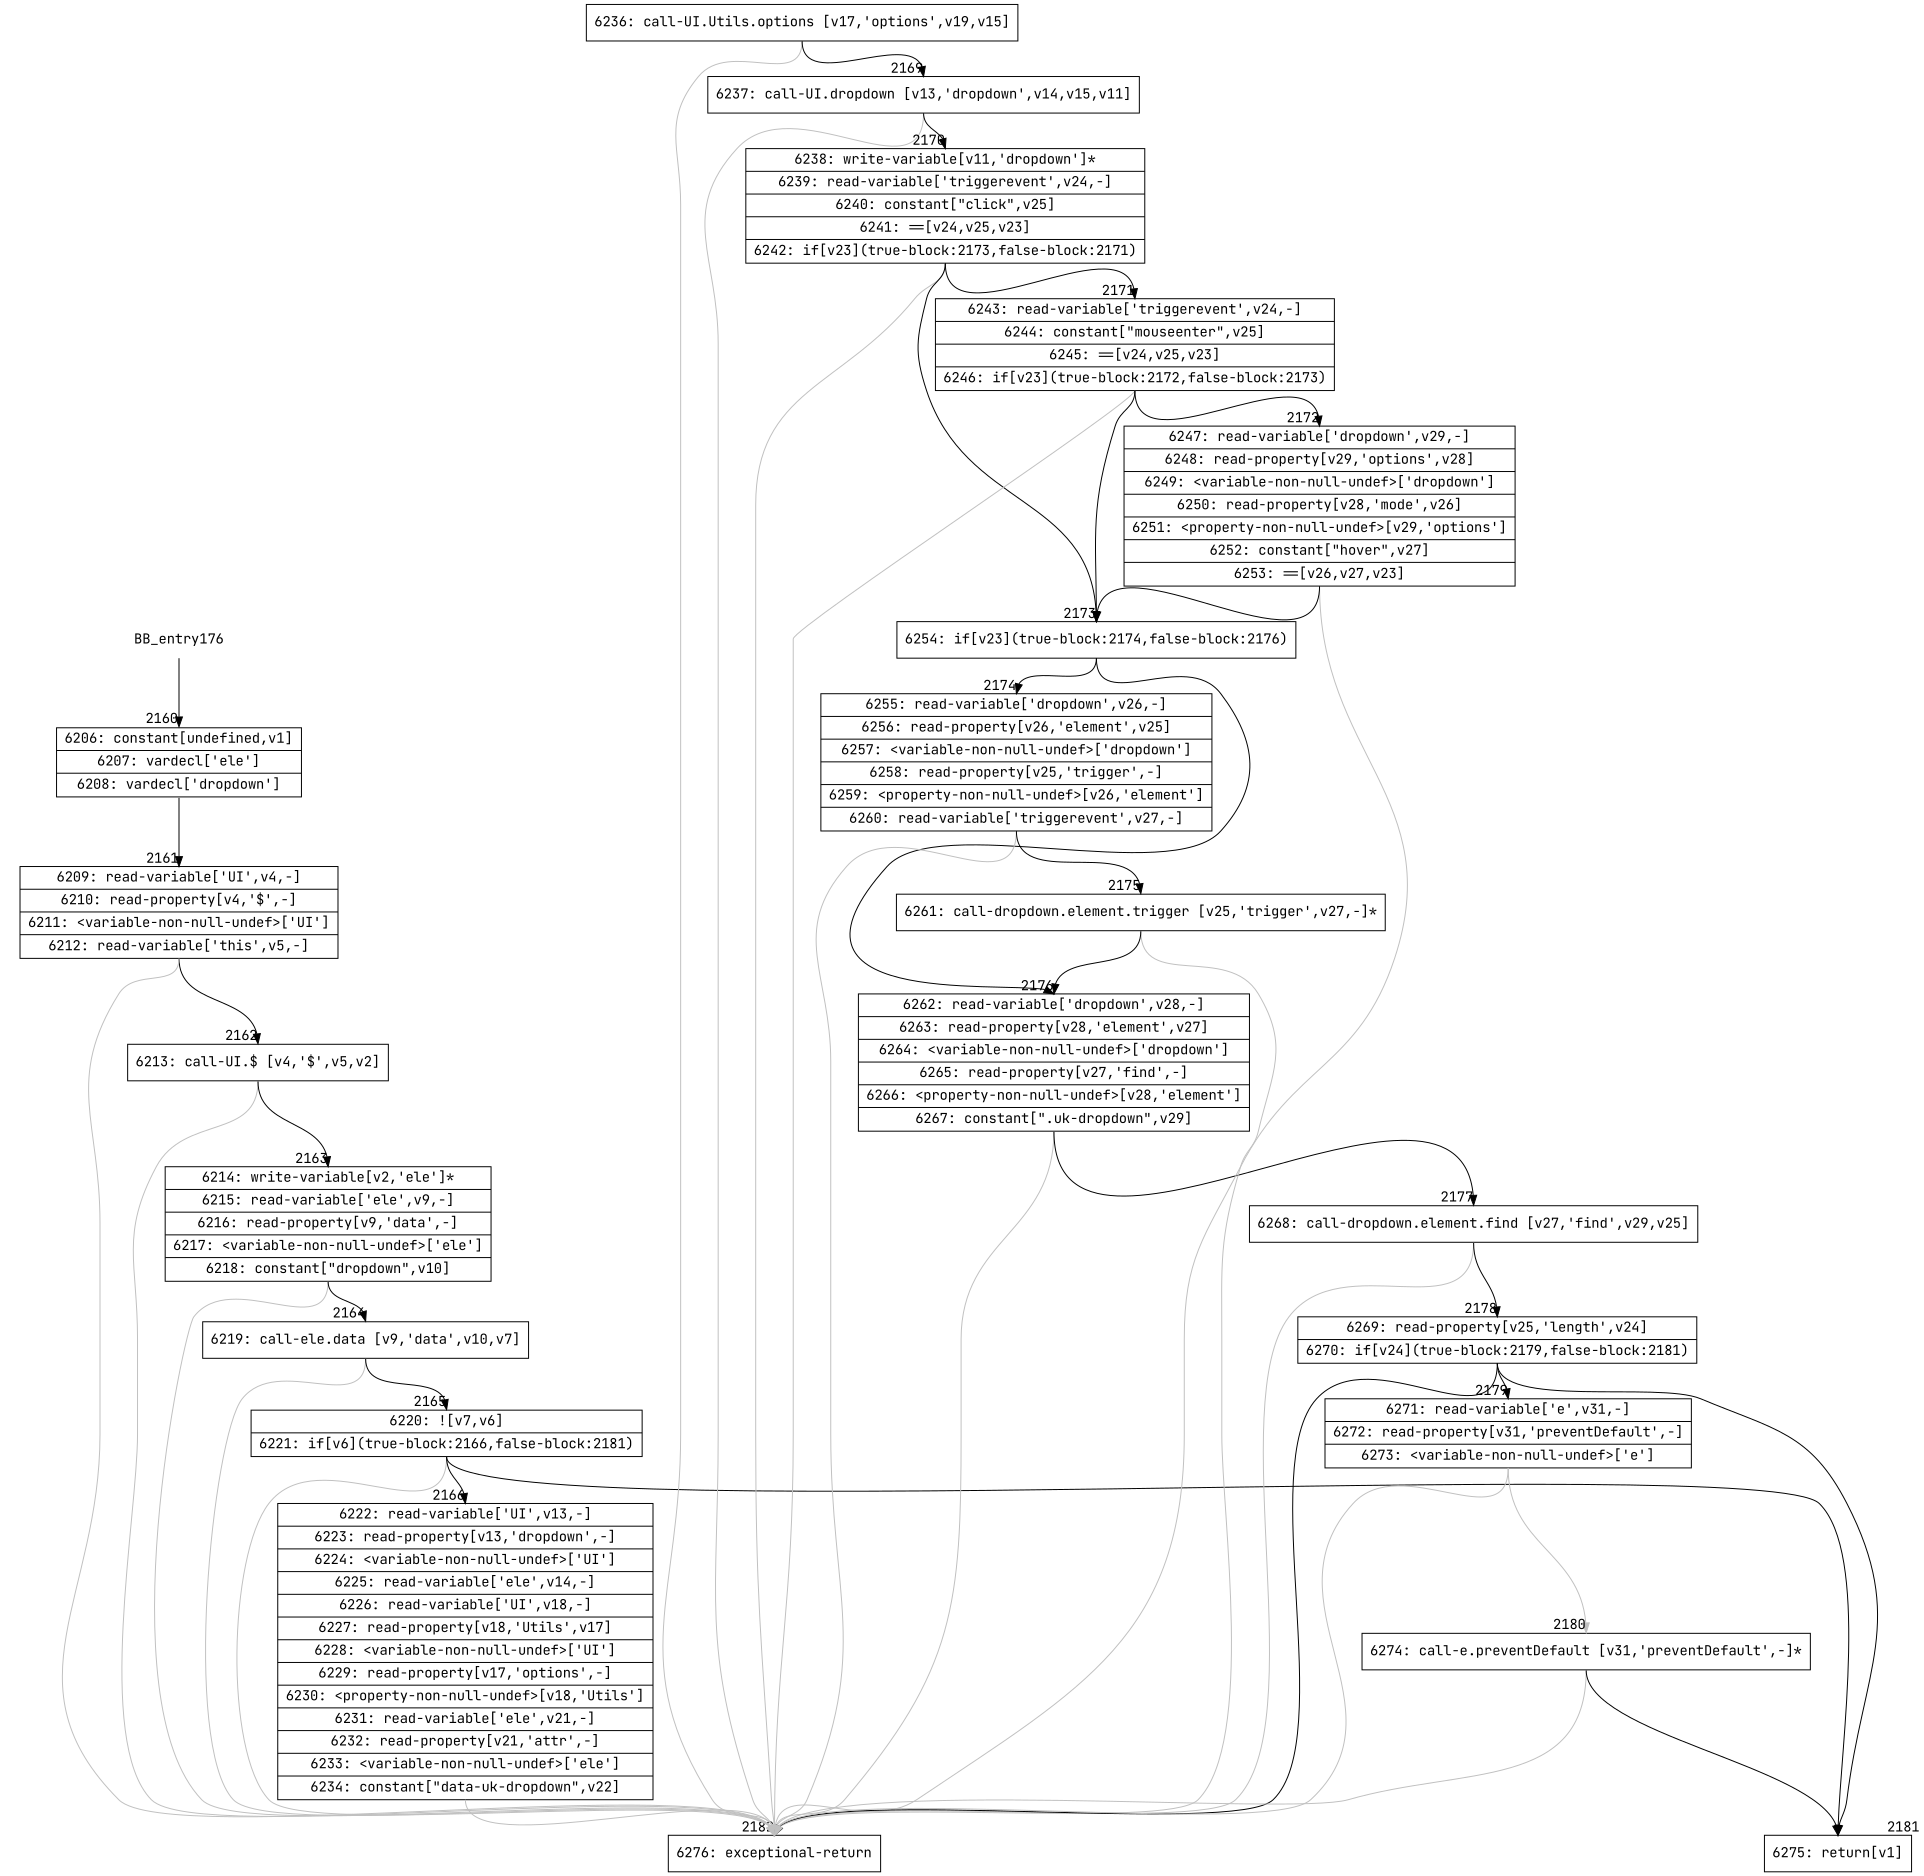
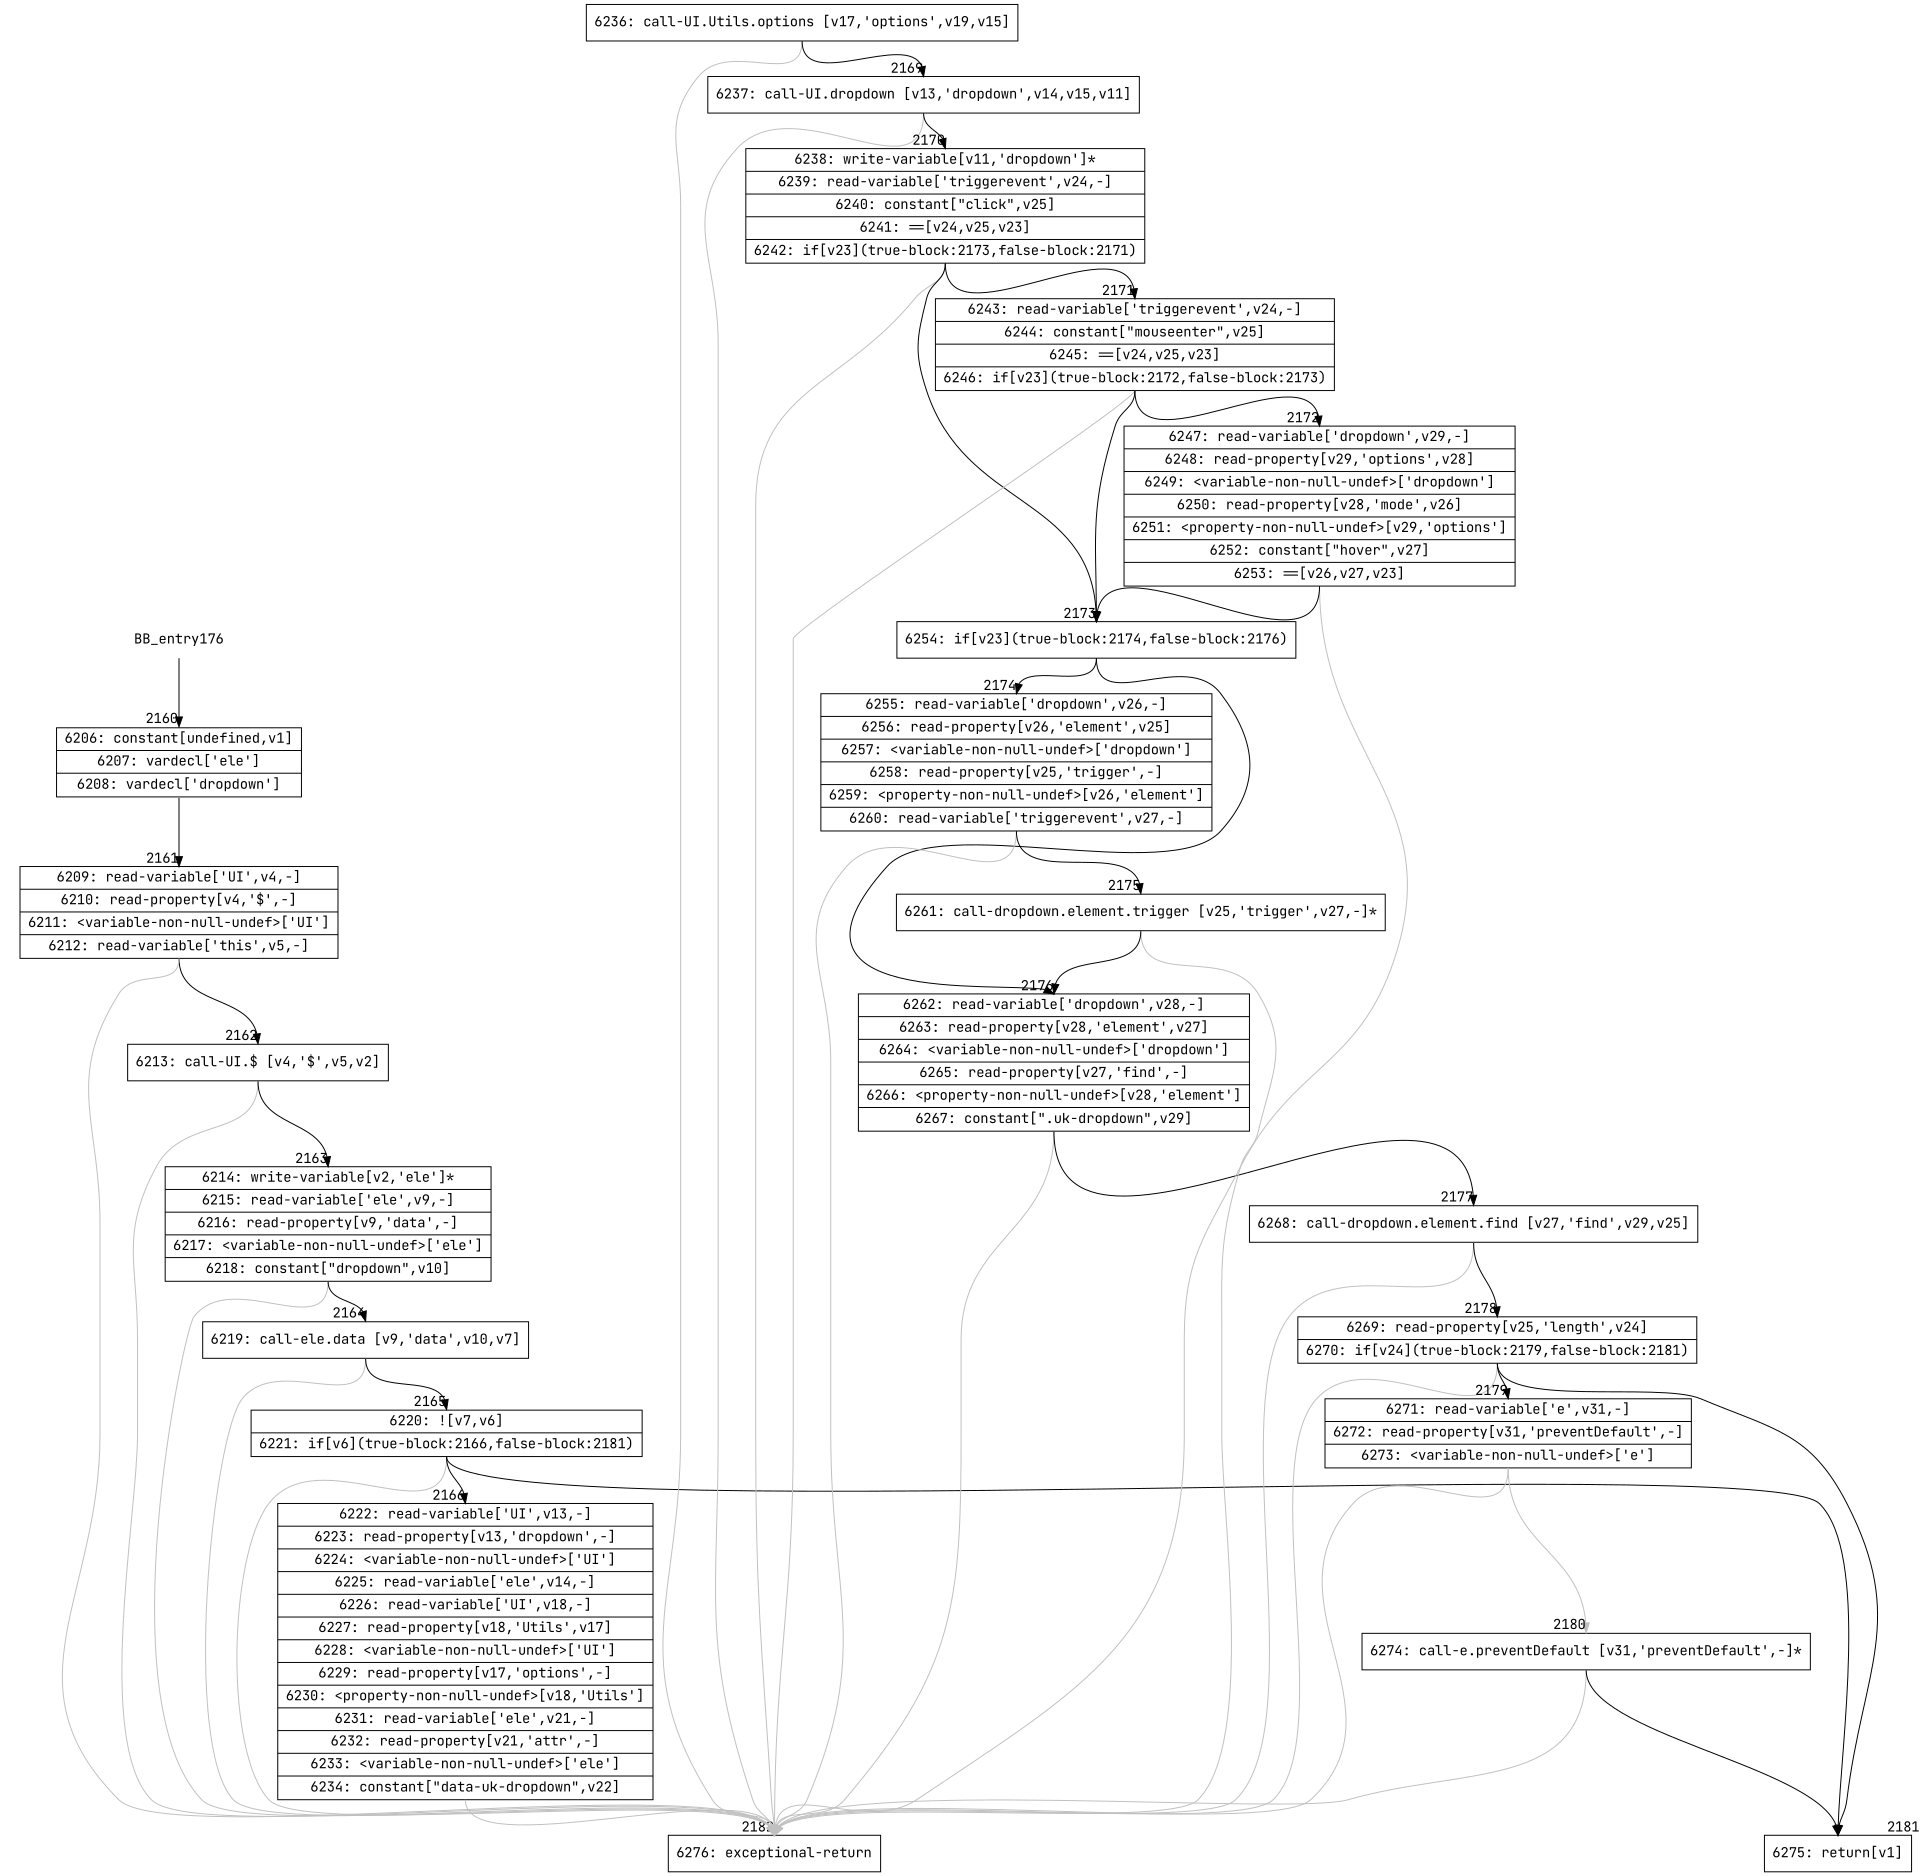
edge "6269: read-property[v25,'length',v24]" -> "6276: exceptional-return": color black -> gray
